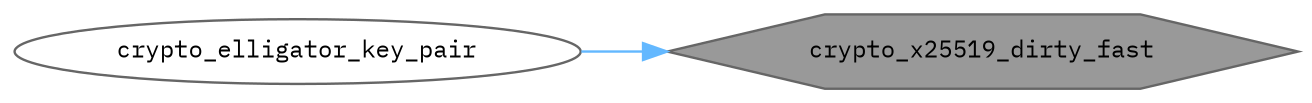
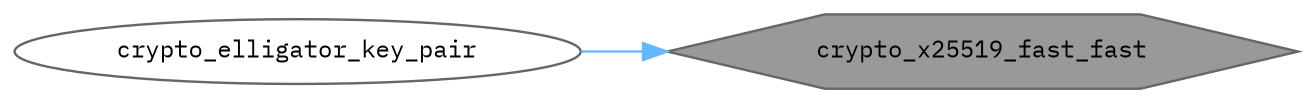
node "crypto_x25519_dirty_fast": label "crypto_x25519_dirty_fast" -> "crypto_x25519_fast_fast"
